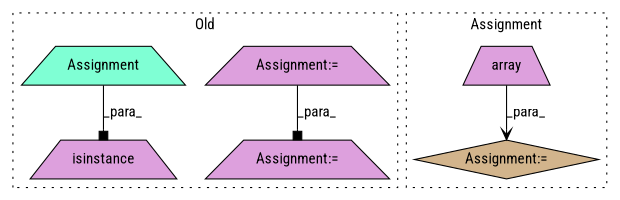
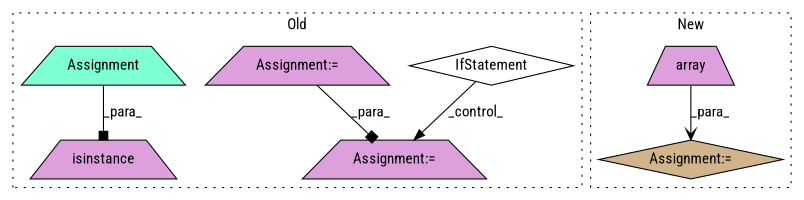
cluster "Assignment": label "Assignment" -> "New"
node "IfStatement": added
